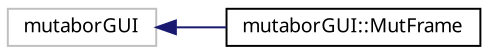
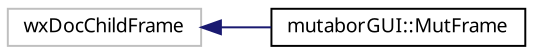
node "mutaborGUI": label "mutaborGUI" -> "wxDocChildFrame"
